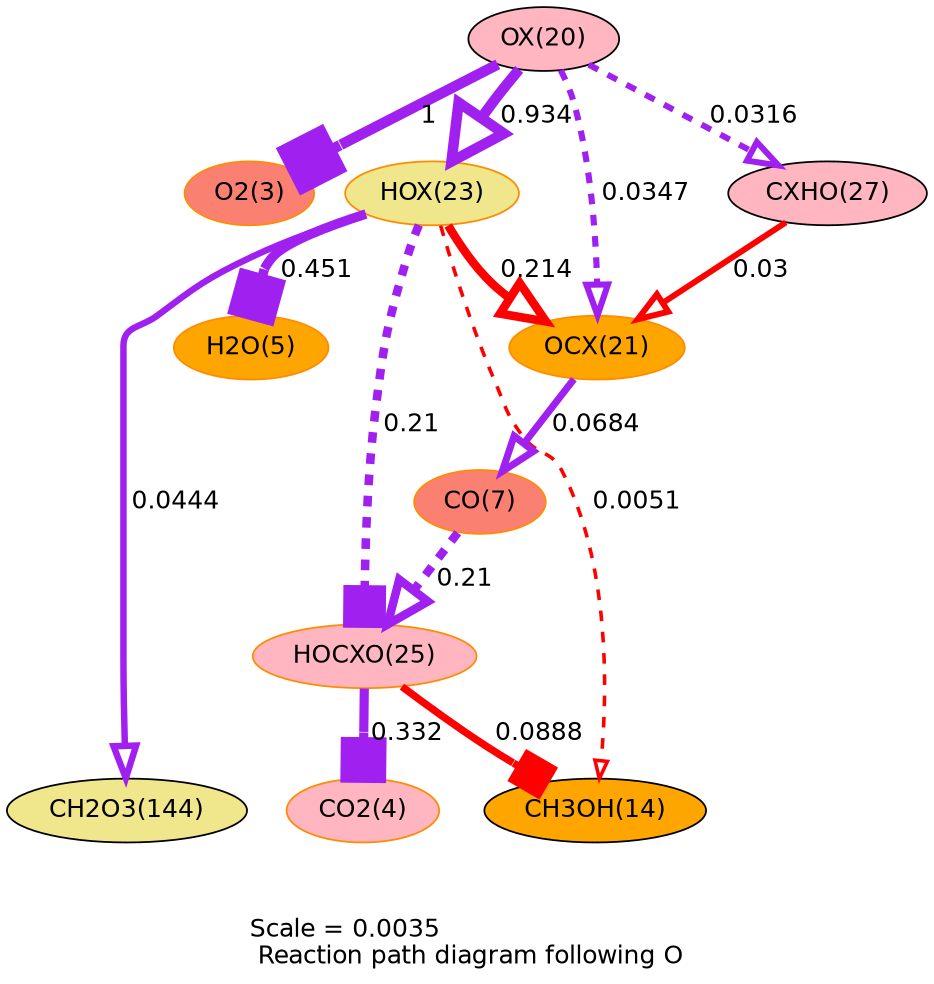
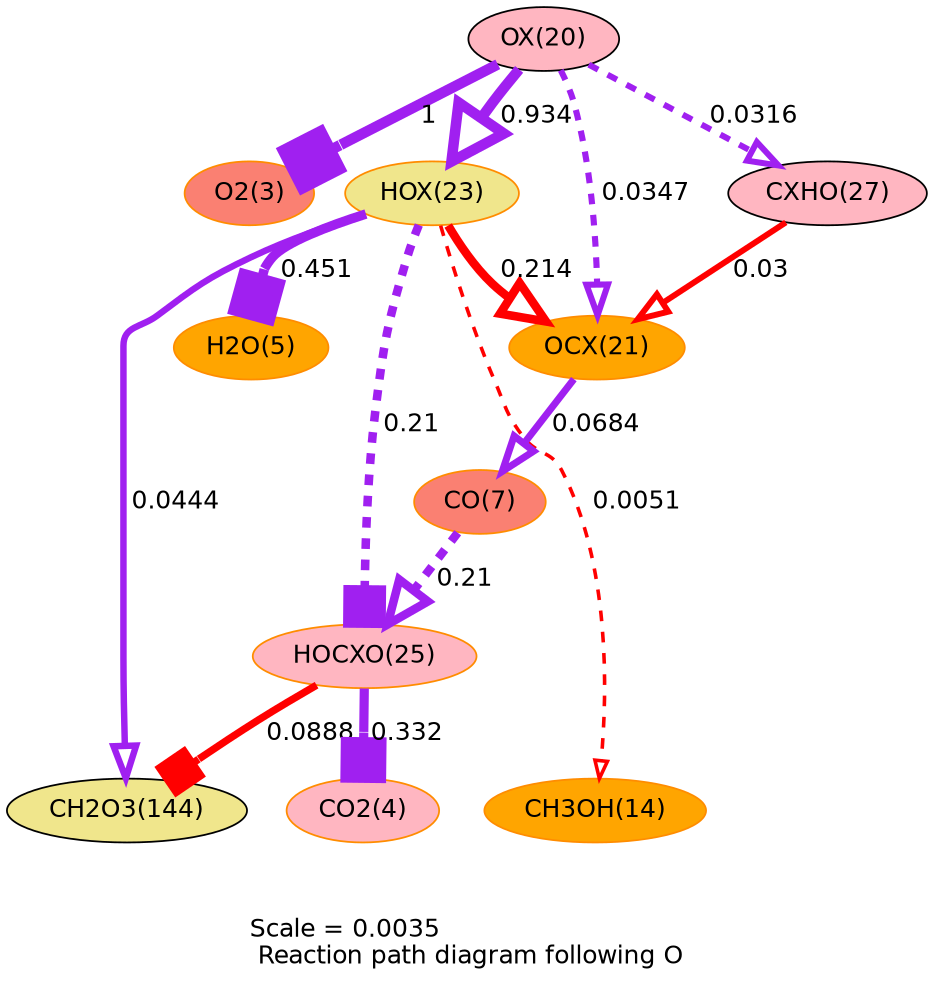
edge "HOCXO(25)" -> "CH3OH(14)": now "HOCXO(25)" -> "CH2O3(144)"
node "CH3OH(14)": color black -> darkorange
